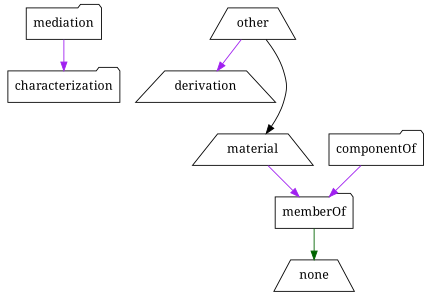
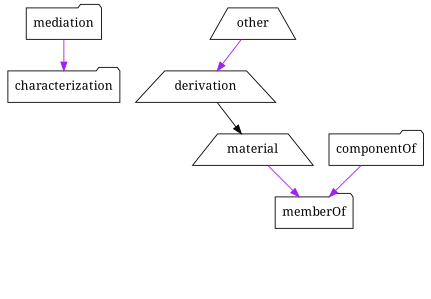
edge "other" -> "material": now "derivation" -> "material"
node "none": removed
